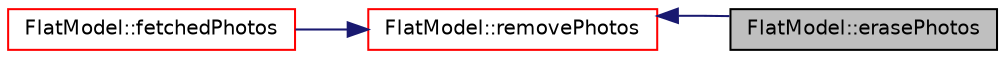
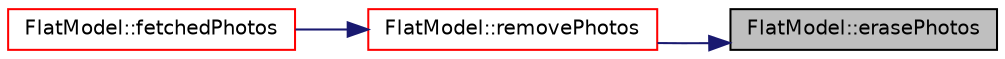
edge "FlatModel::erasePhotos" -> "FlatModel::removePhotos": reversed
